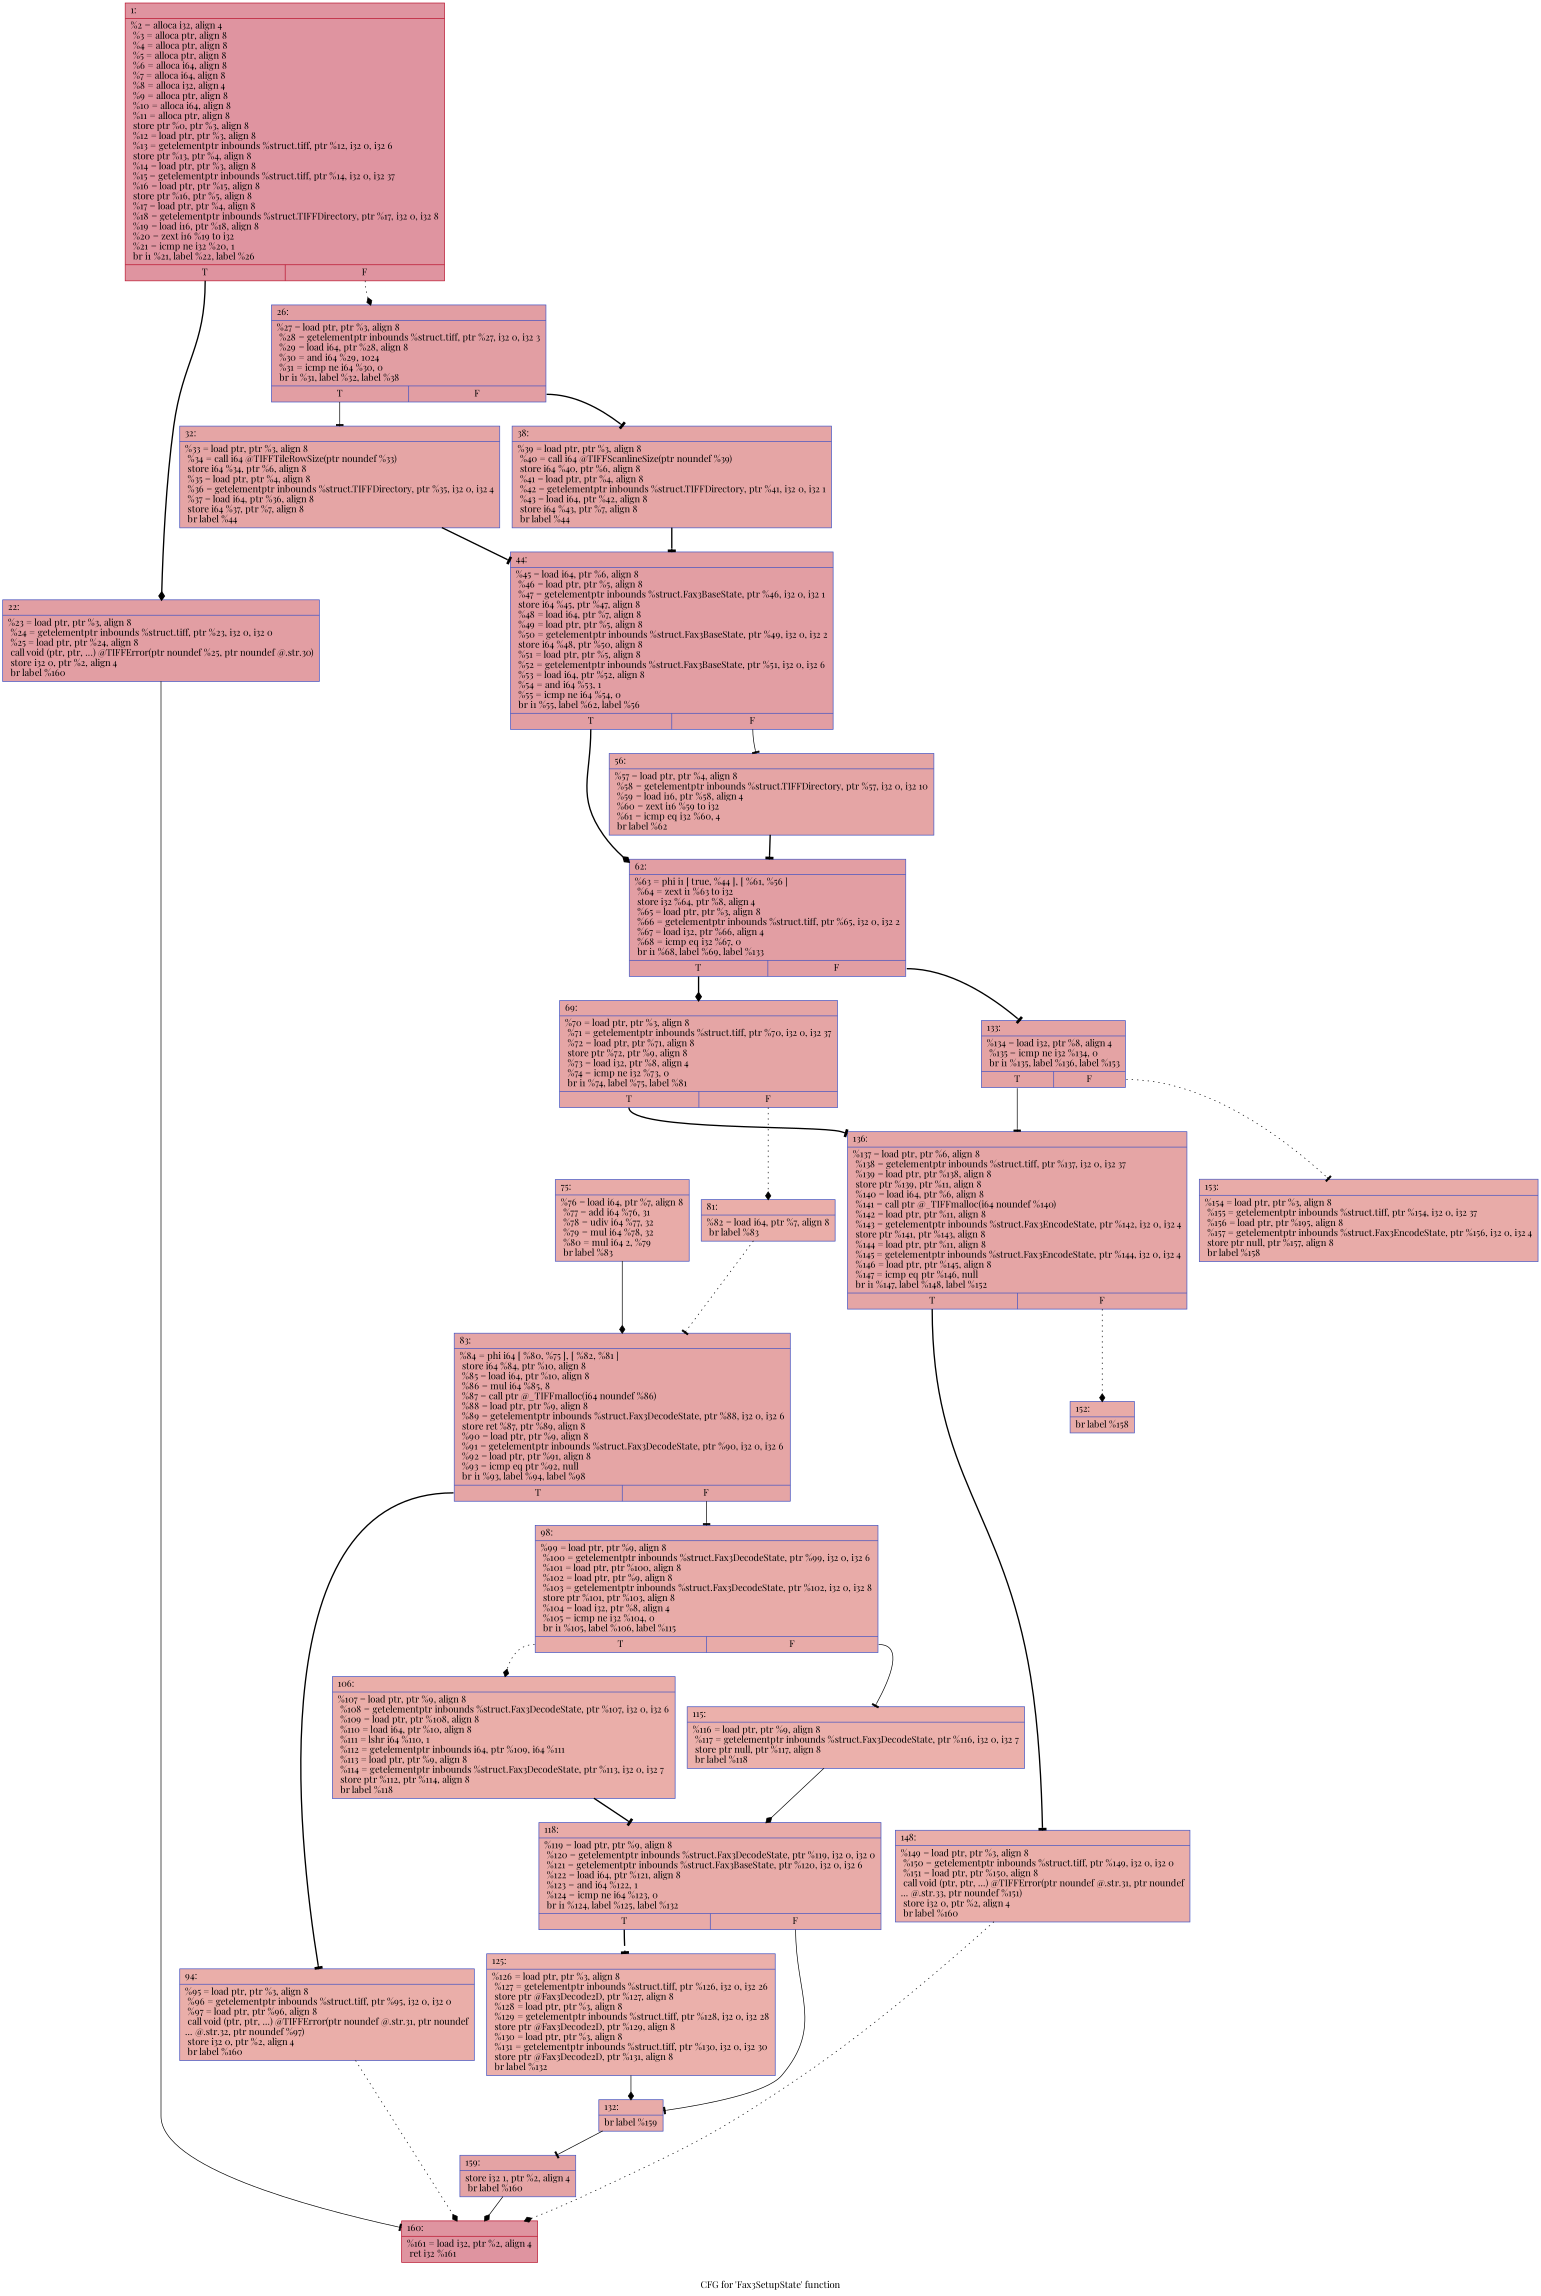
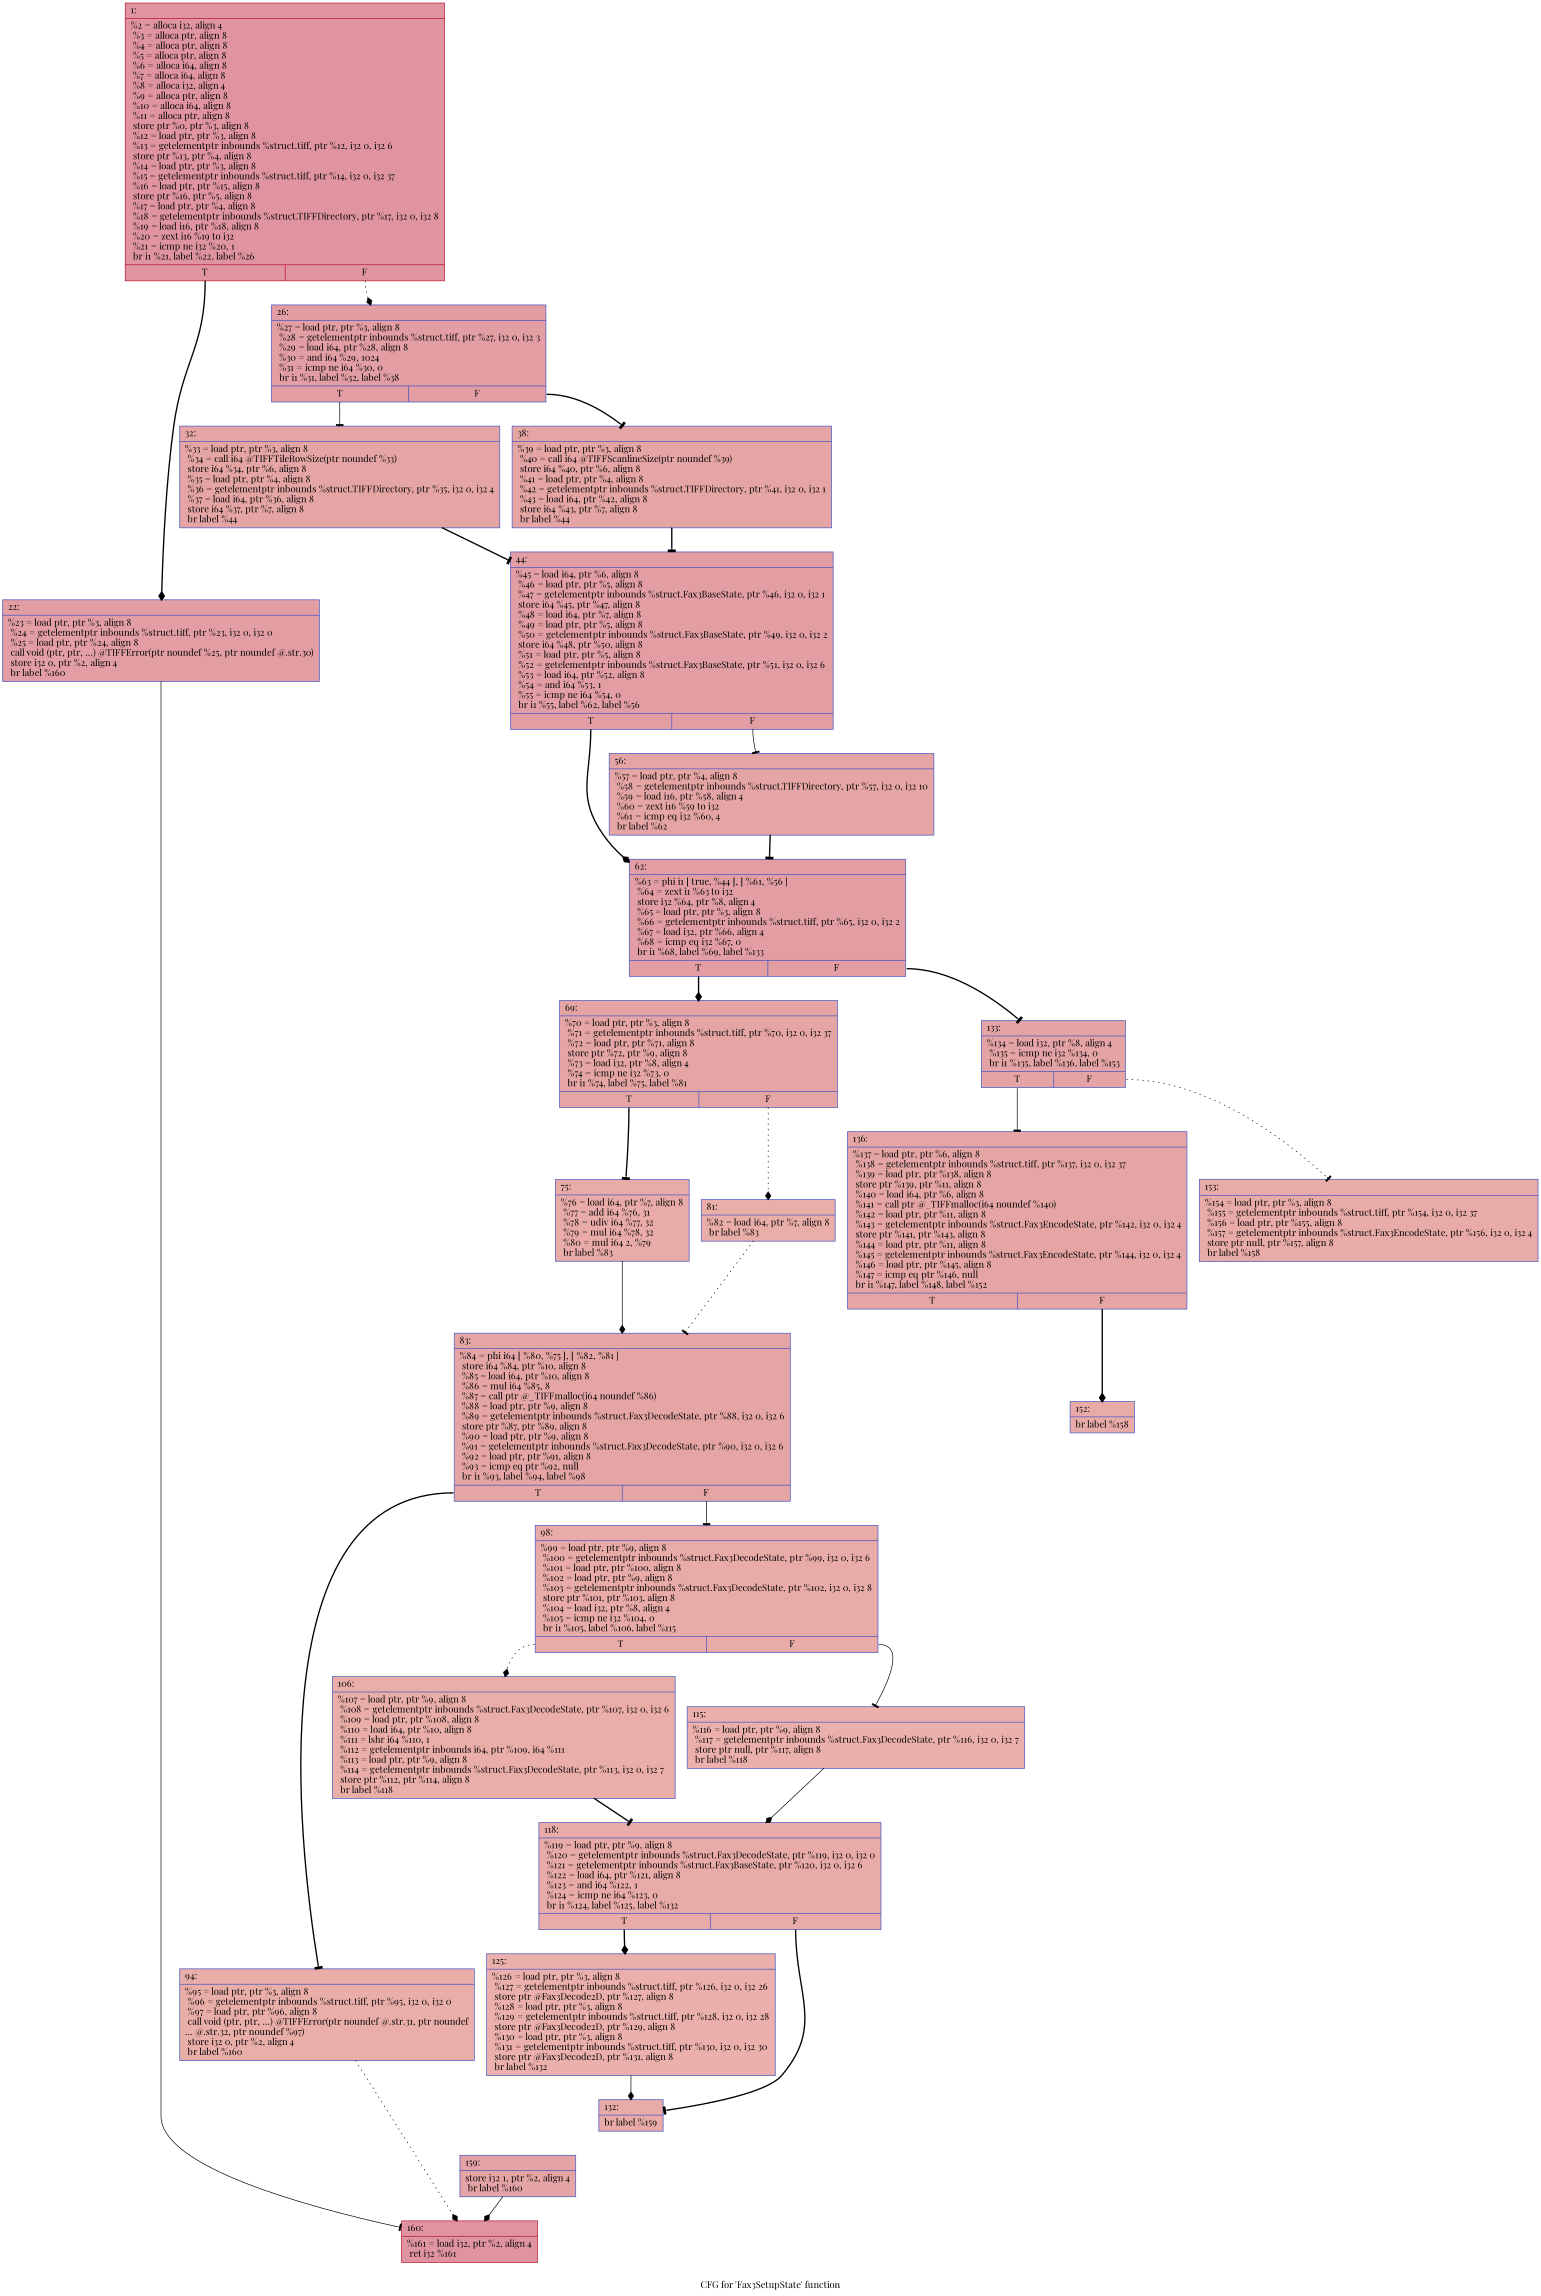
edge "69:" -> "136:": now "69:" -> "75:"
node "153:": text "%156 = load ptr, ptr %195, align 8" -> "%156 = load ptr, ptr %155, align 8"
edge "136:" -> "152:": style dotted -> bold
node "83:": text "store ret %87, ptr %89, align 8" -> "store ptr %87, ptr %89, align 8"
node "148:": removed
edge "118:" -> "125:": arrowhead tee -> diamond
edge "118:" -> "132:": style solid -> bold
edge "132:" -> "159:": removed
